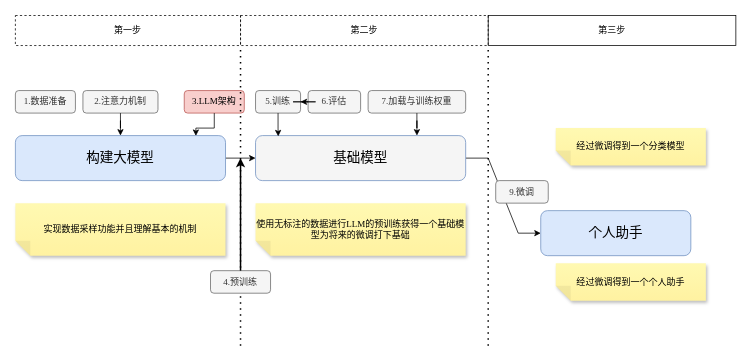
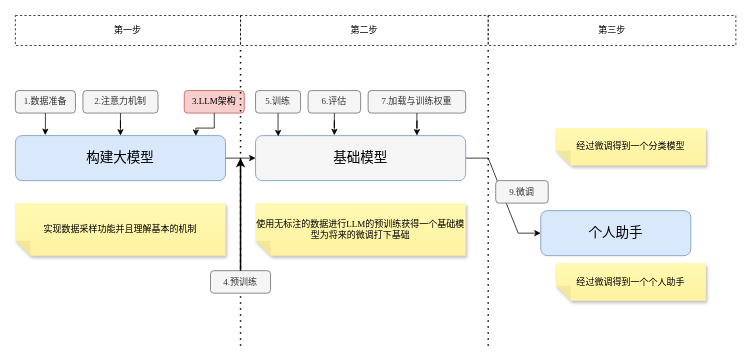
node "第三步": style solid -> dashed
edge "6.评估" -> "5.训练": now "6.评估" -> "基础模型"
edge "1.数据准备" -> "构建大模型": added
